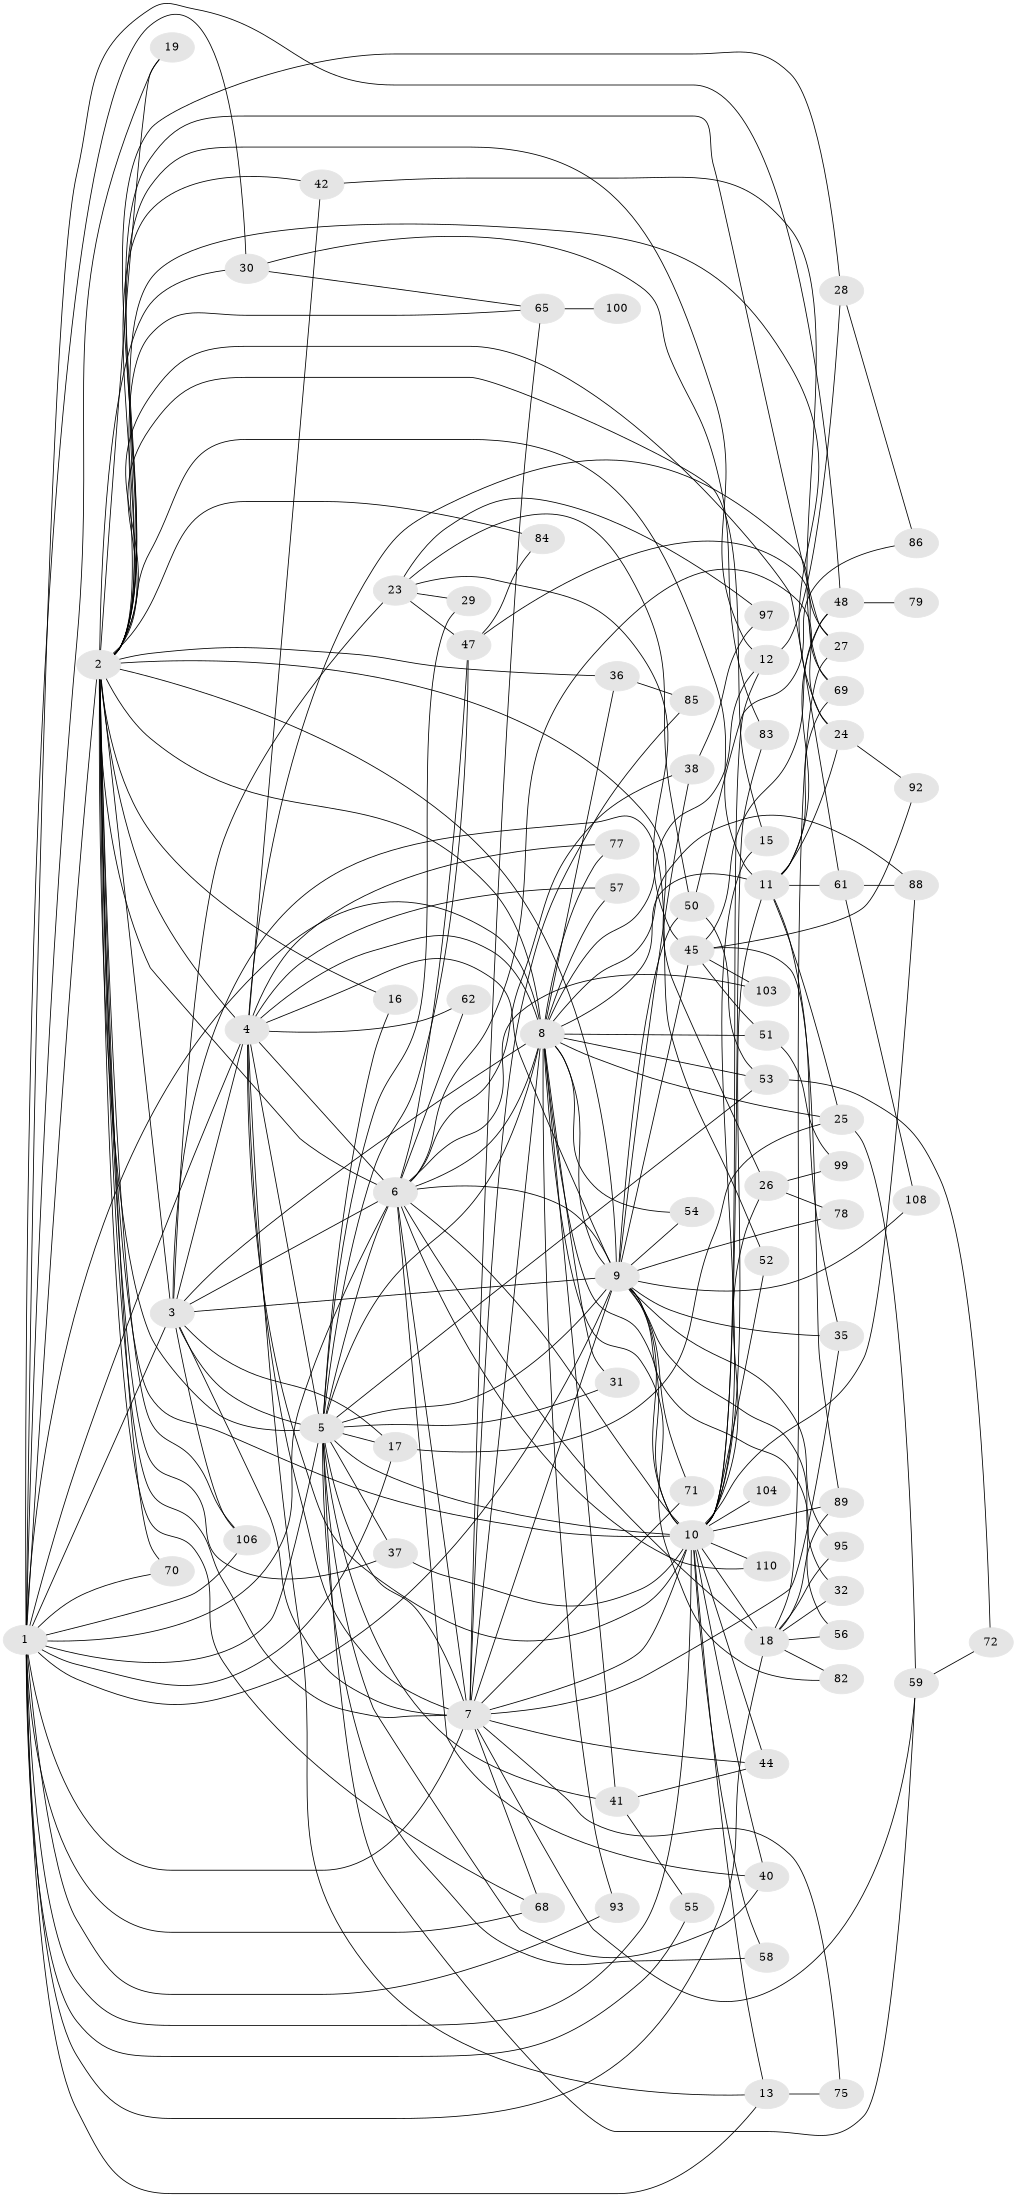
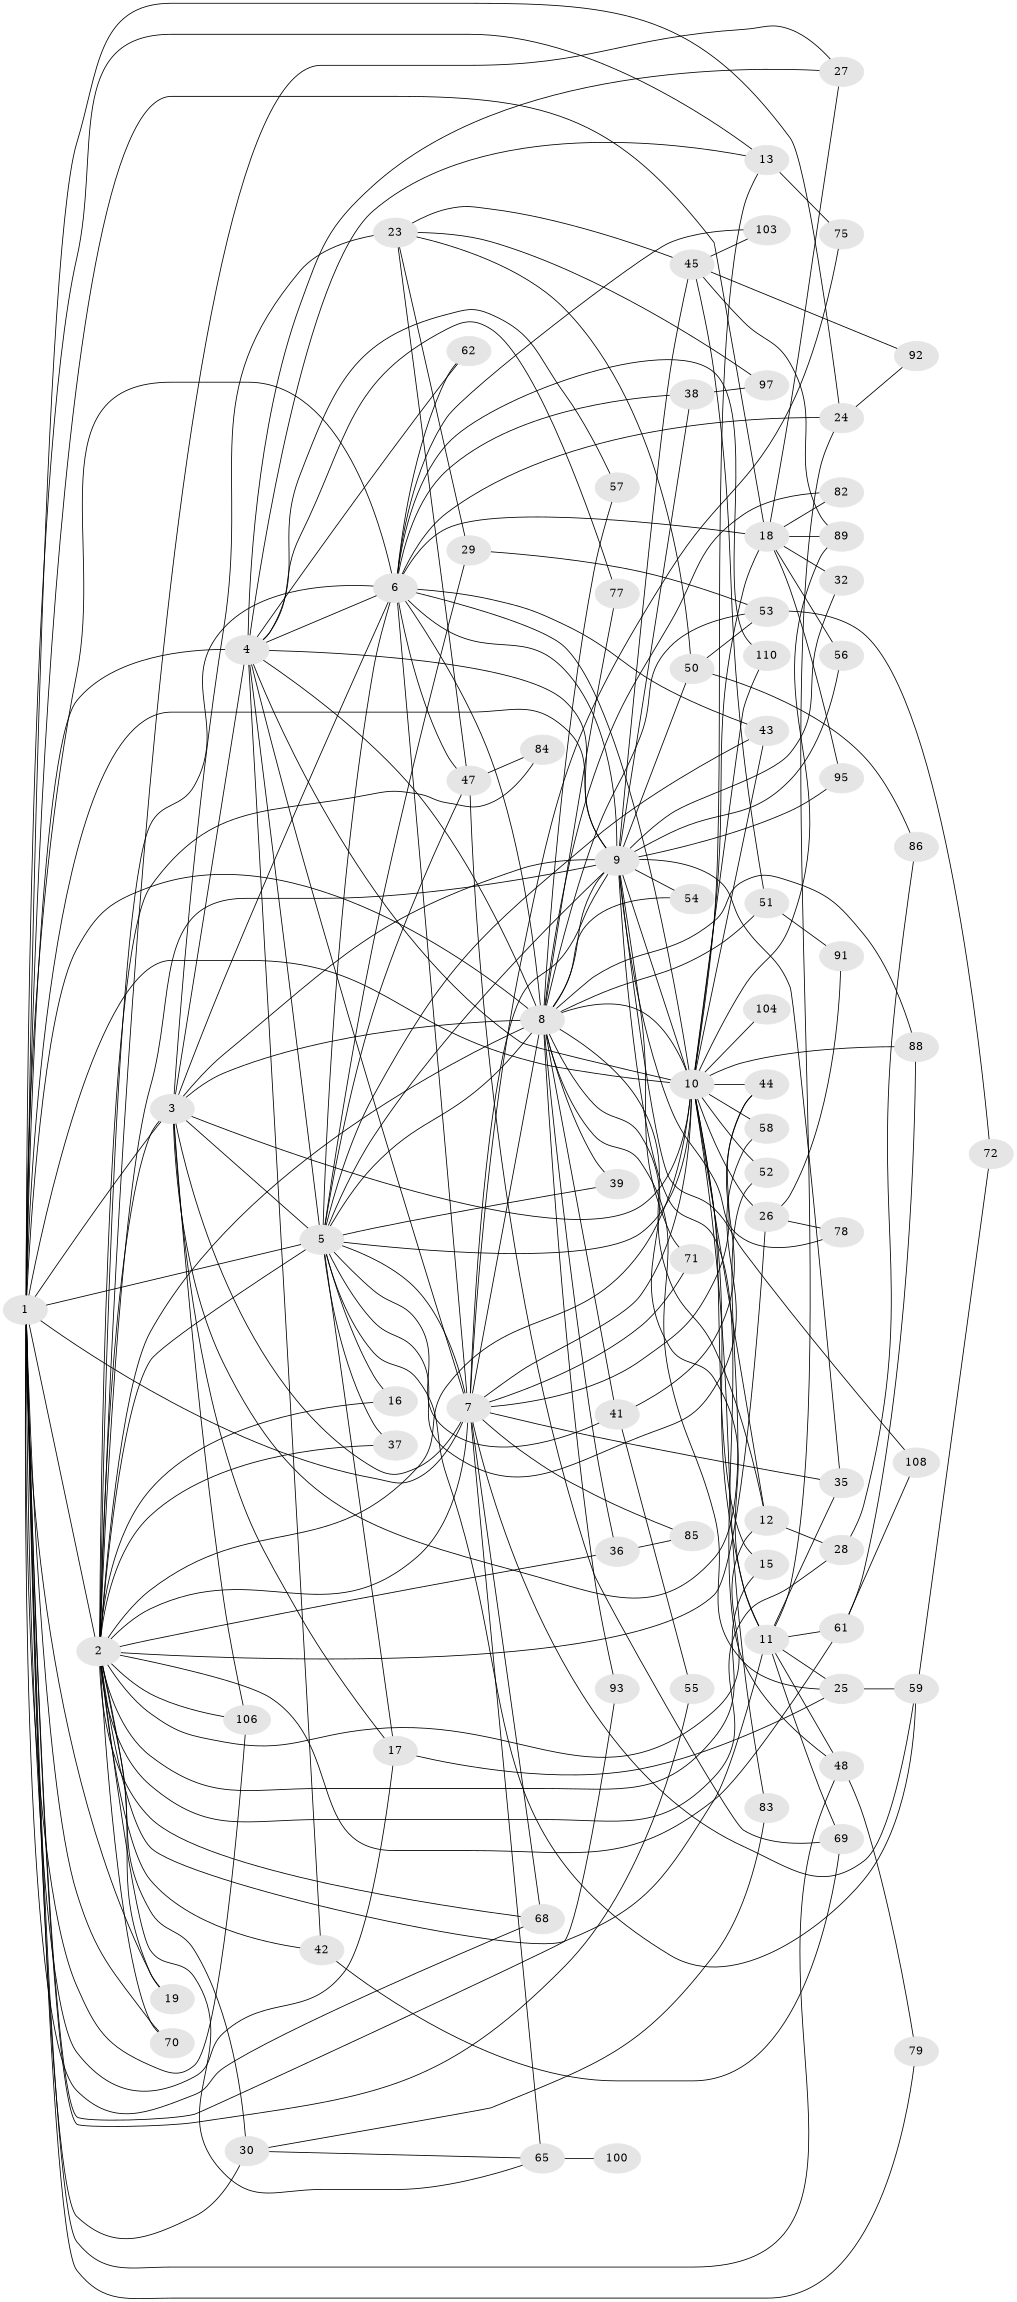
edge "2" -- "24": now "1" -- "24"
edge "48" -- "45": now "48" -- "9"
edge "2" -- "4": removed
node "99": label "99" -> "91"
edge "53" -- "5": now "53" -- "29"
node "31": label "31" -> "39"
edge "10" -- "37": now "10" -- "3"
node "40": label "40" -> "43"
edge "1" -- "79": added
